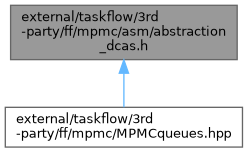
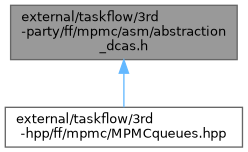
node "external/taskflow/3rd -party/ff/mpmc/MPMCqueues.hpp": label "external/taskflow/3rd -party/ff/mpmc/MPMCqueues.hpp" -> "external/taskflow/3rd -hpp/ff/mpmc/MPMCqueues.hpp"
